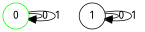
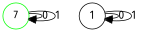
node "0": label "0" -> "7"
